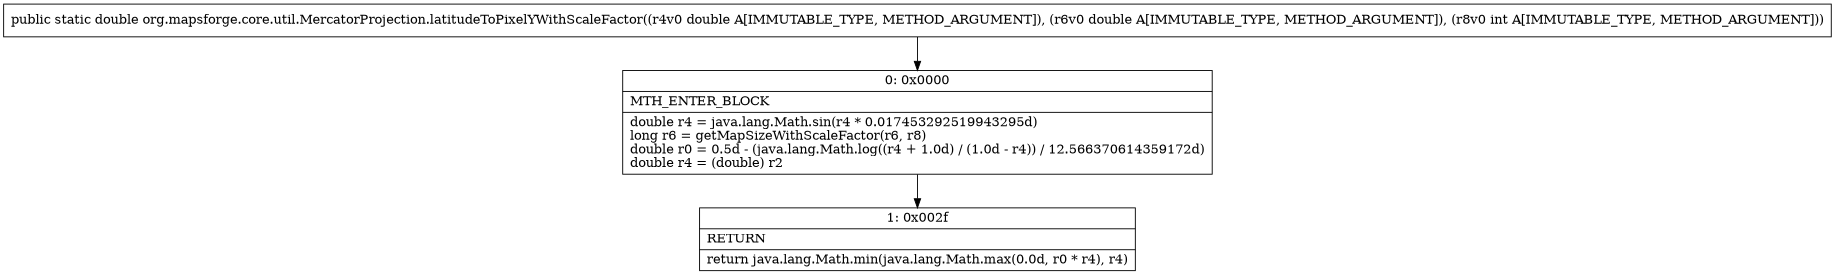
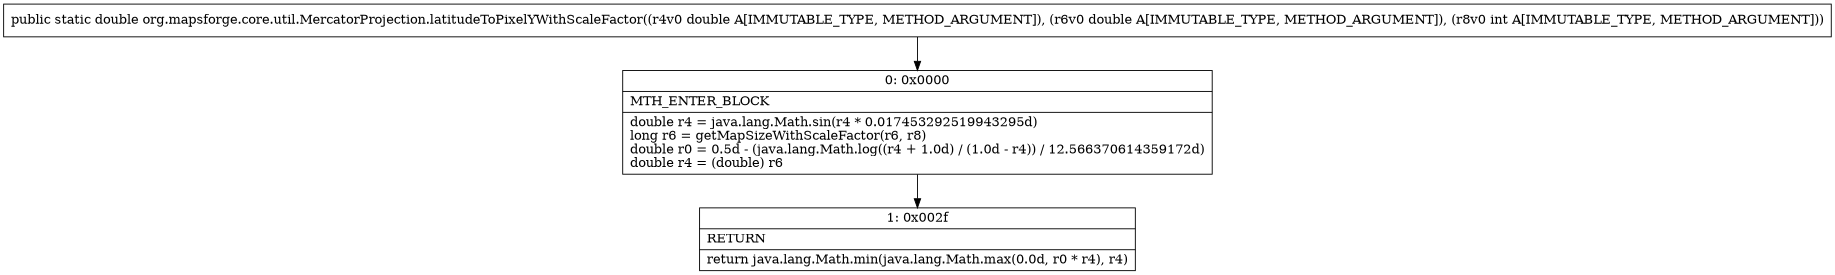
node "0: 0x0000": text "double r4 = (double) r2" -> "double r4 = (double) r6"
